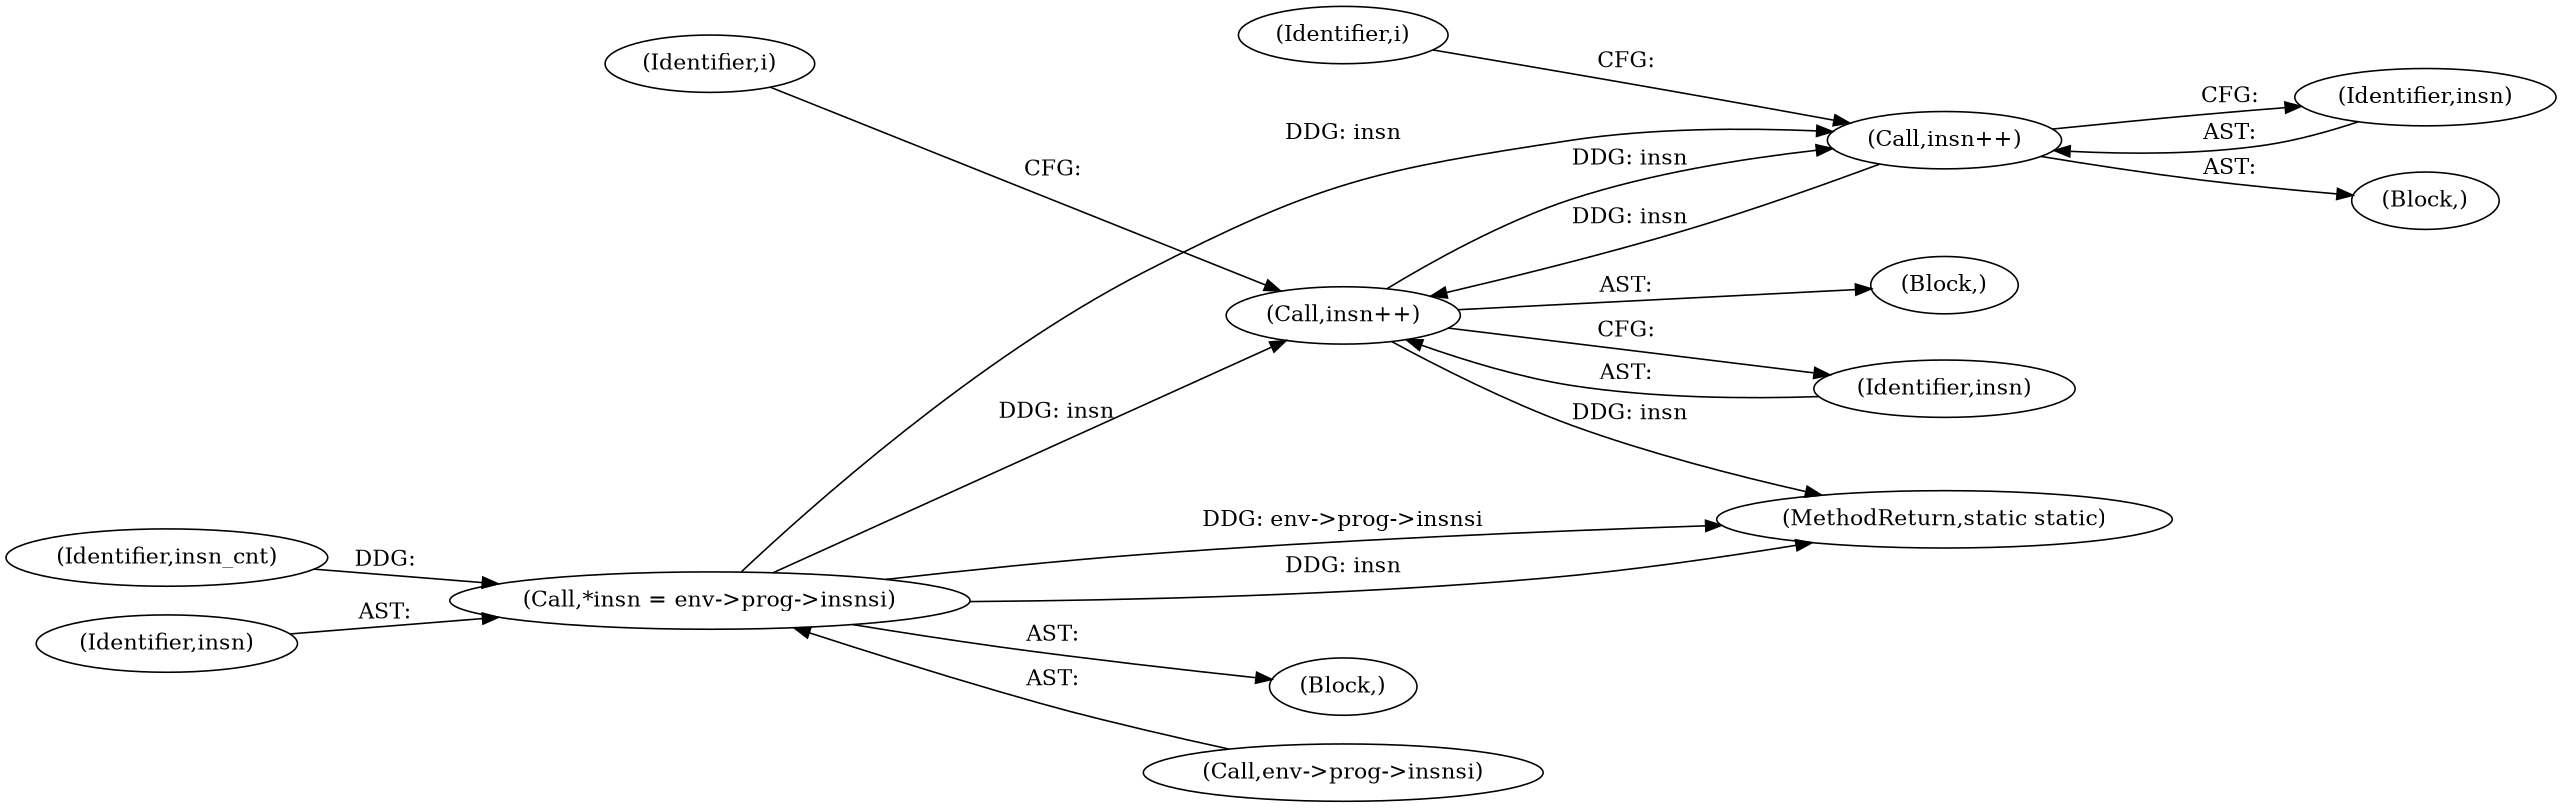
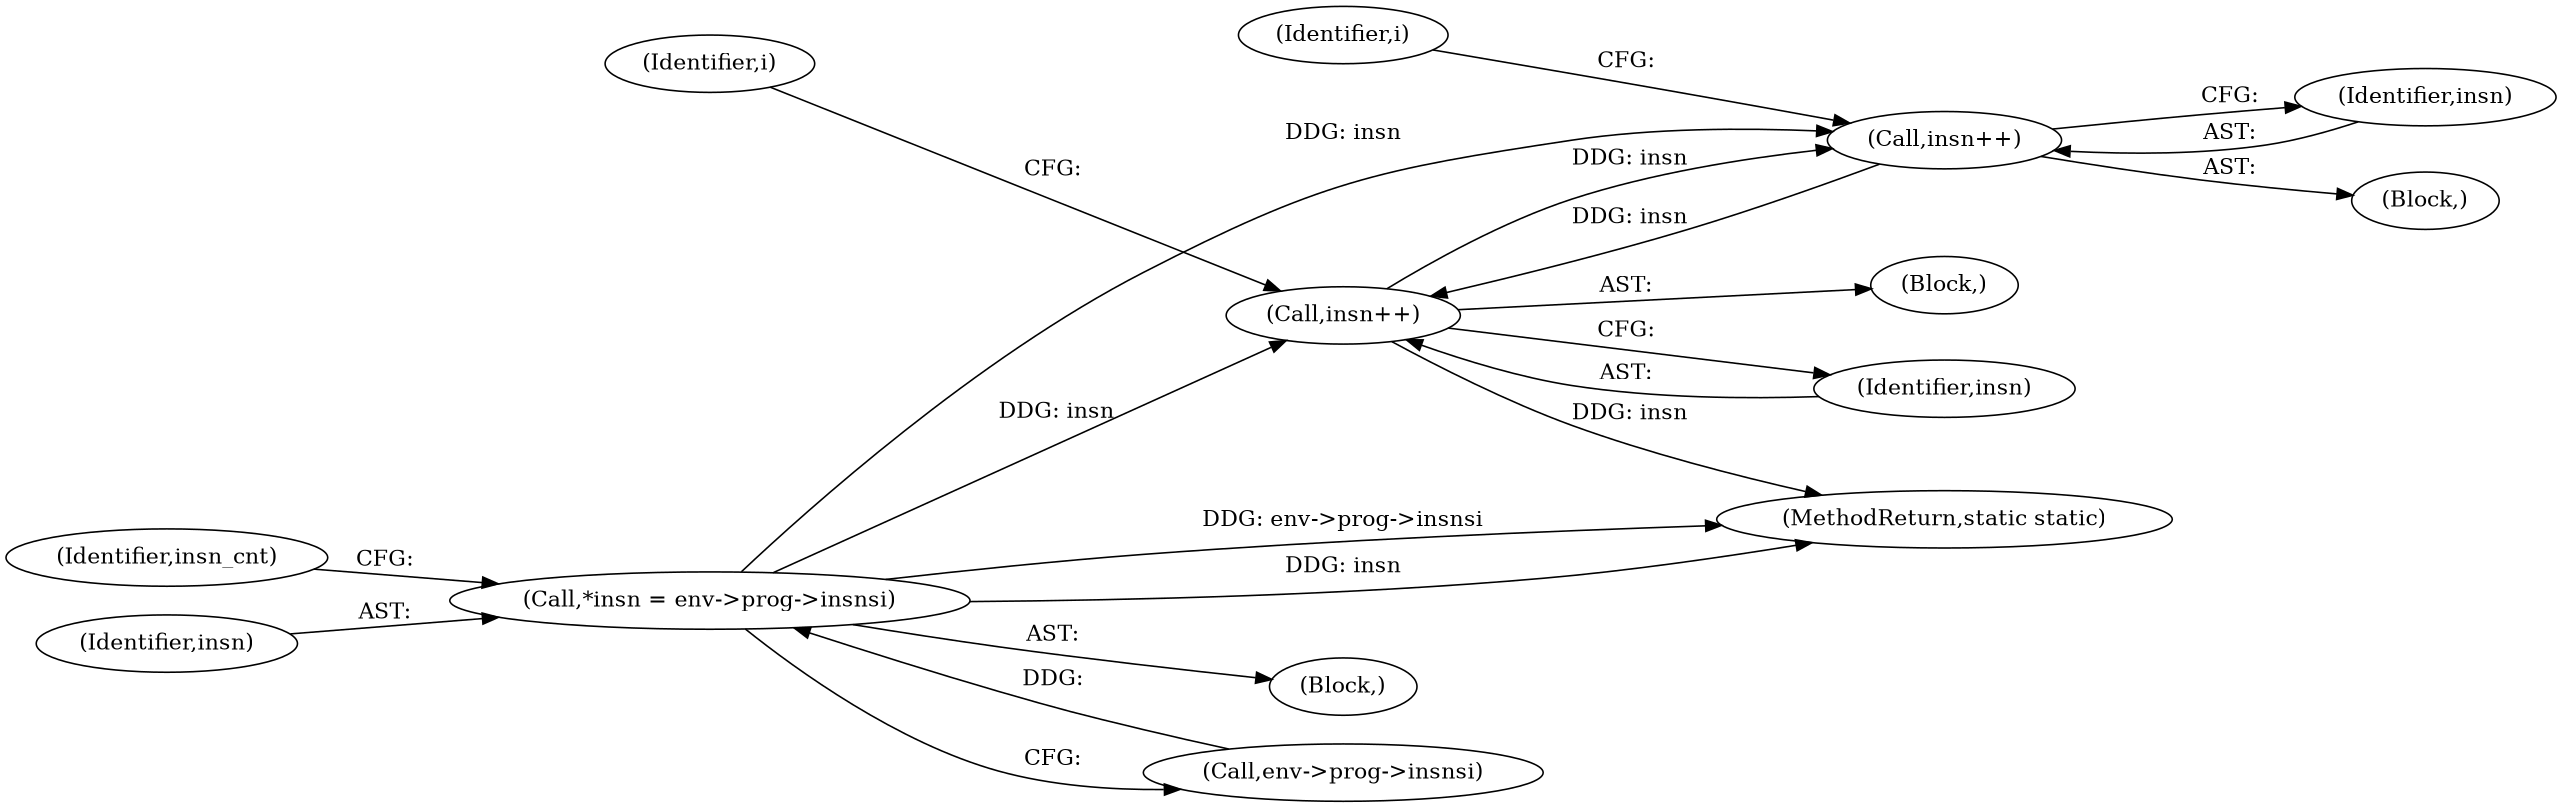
edge "(Identifier,insn_cnt)" -> "(Call,*insn = env->prog->insnsi)": label "DDG: " -> "CFG: "
edge "(Call,env->prog->insnsi)" -> "(Call,*insn = env->prog->insnsi)": label "AST: " -> "DDG: "
edge "(Call,*insn = env->prog->insnsi)" -> "(Call,env->prog->insnsi)": added, label "CFG:"
